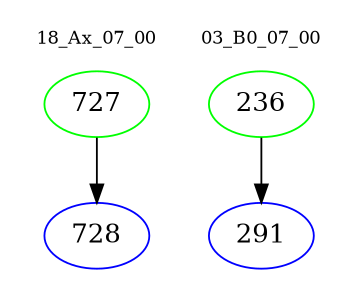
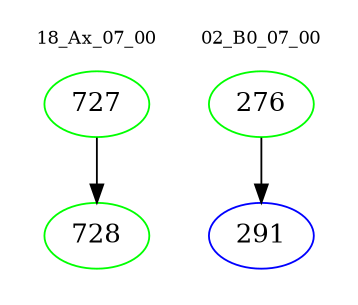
cluster "03_B0_07_00": label "03_B0_07_00" -> "02_B0_07_00"
node "236": label "236" -> "276"
node "728": color blue -> green
